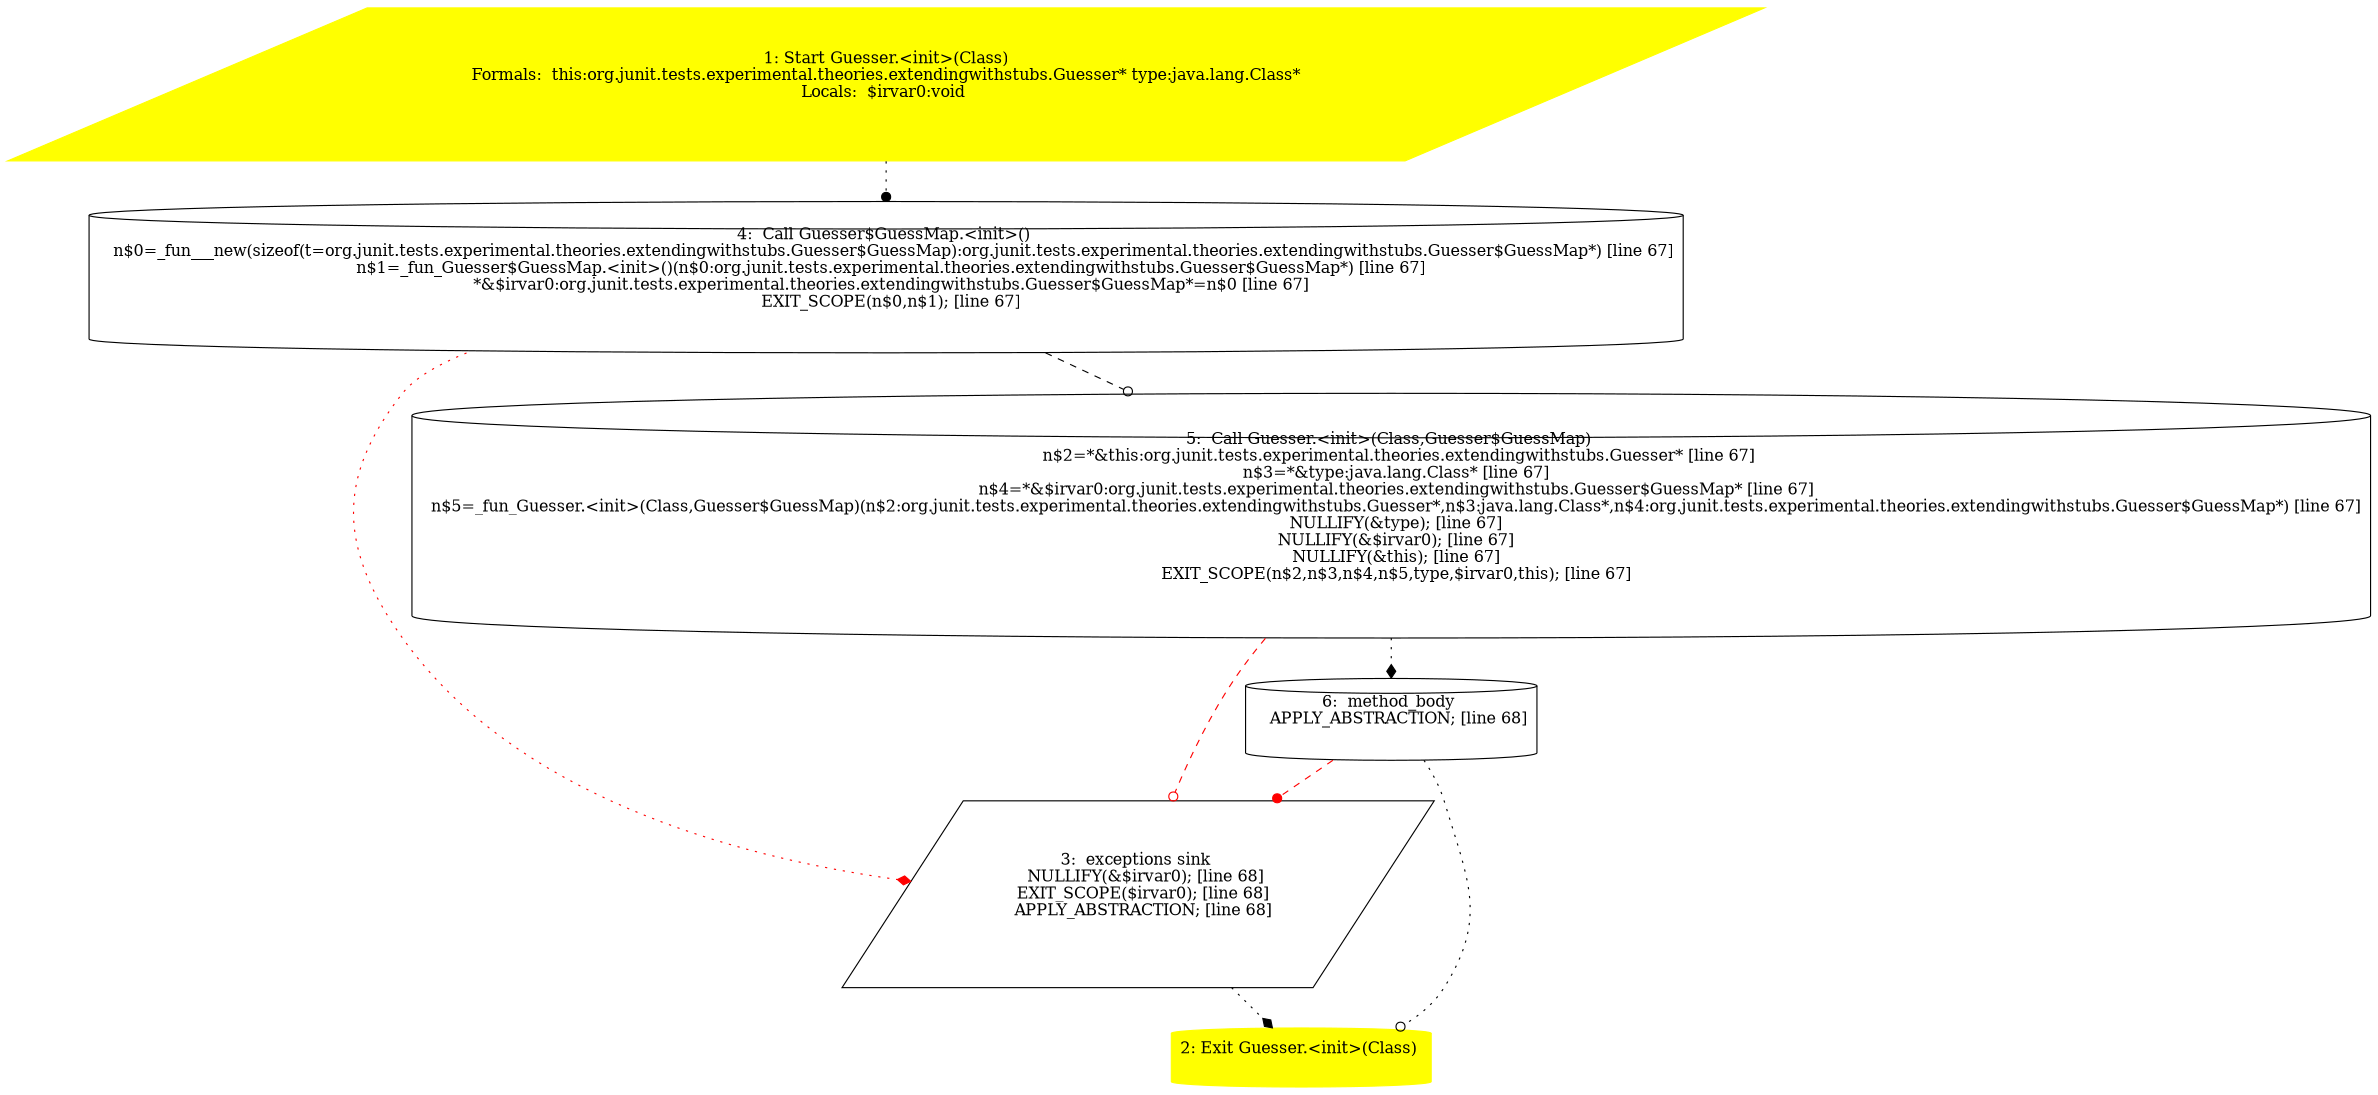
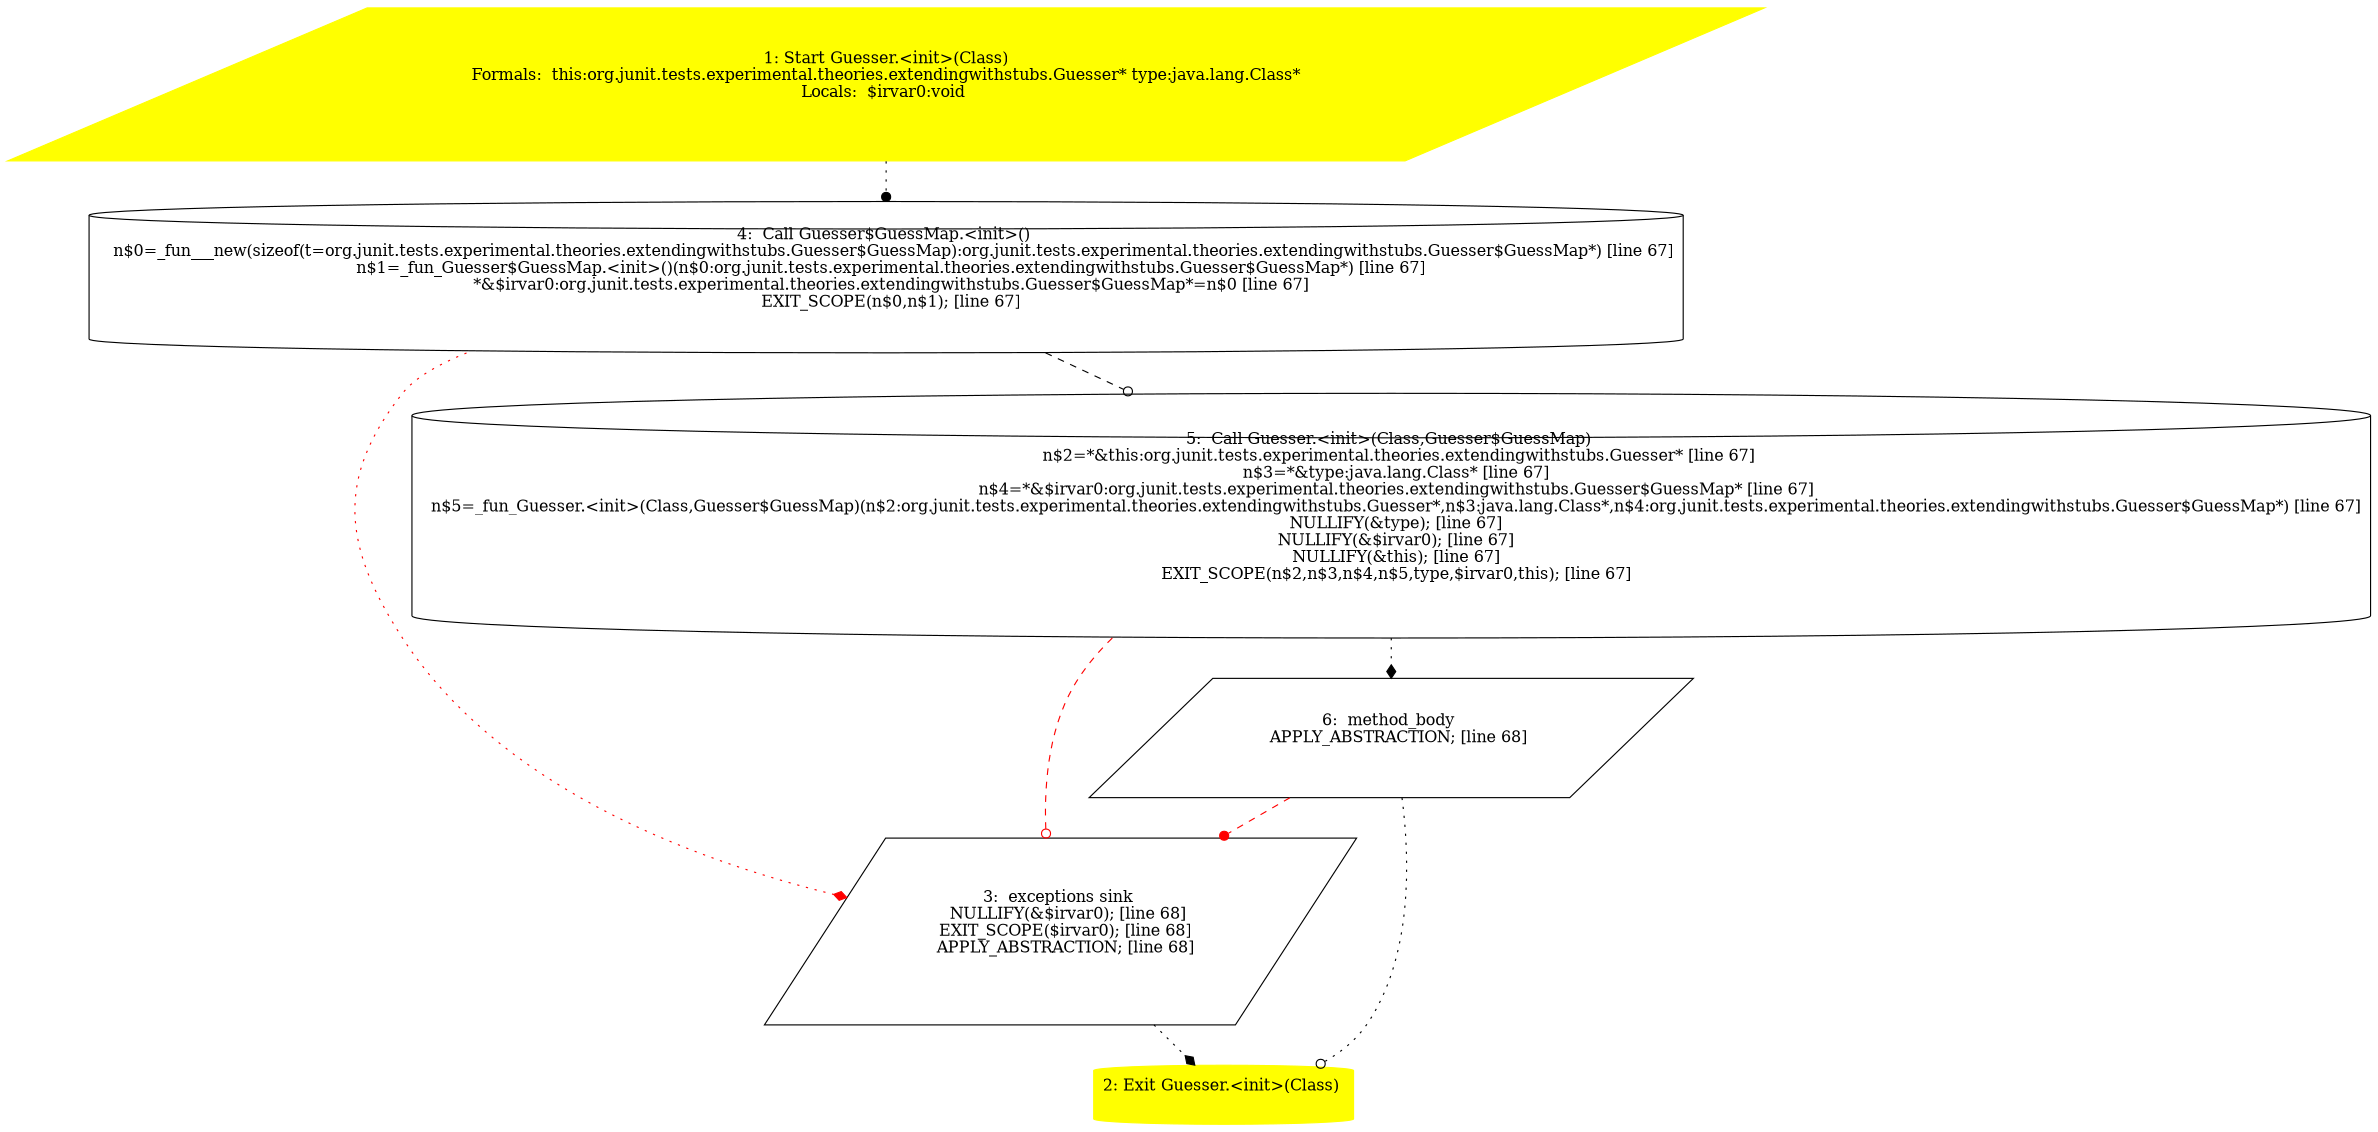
node "6:  method_body APPLY_ABSTRACTION; [line 68]": shape cylinder -> parallelogram
